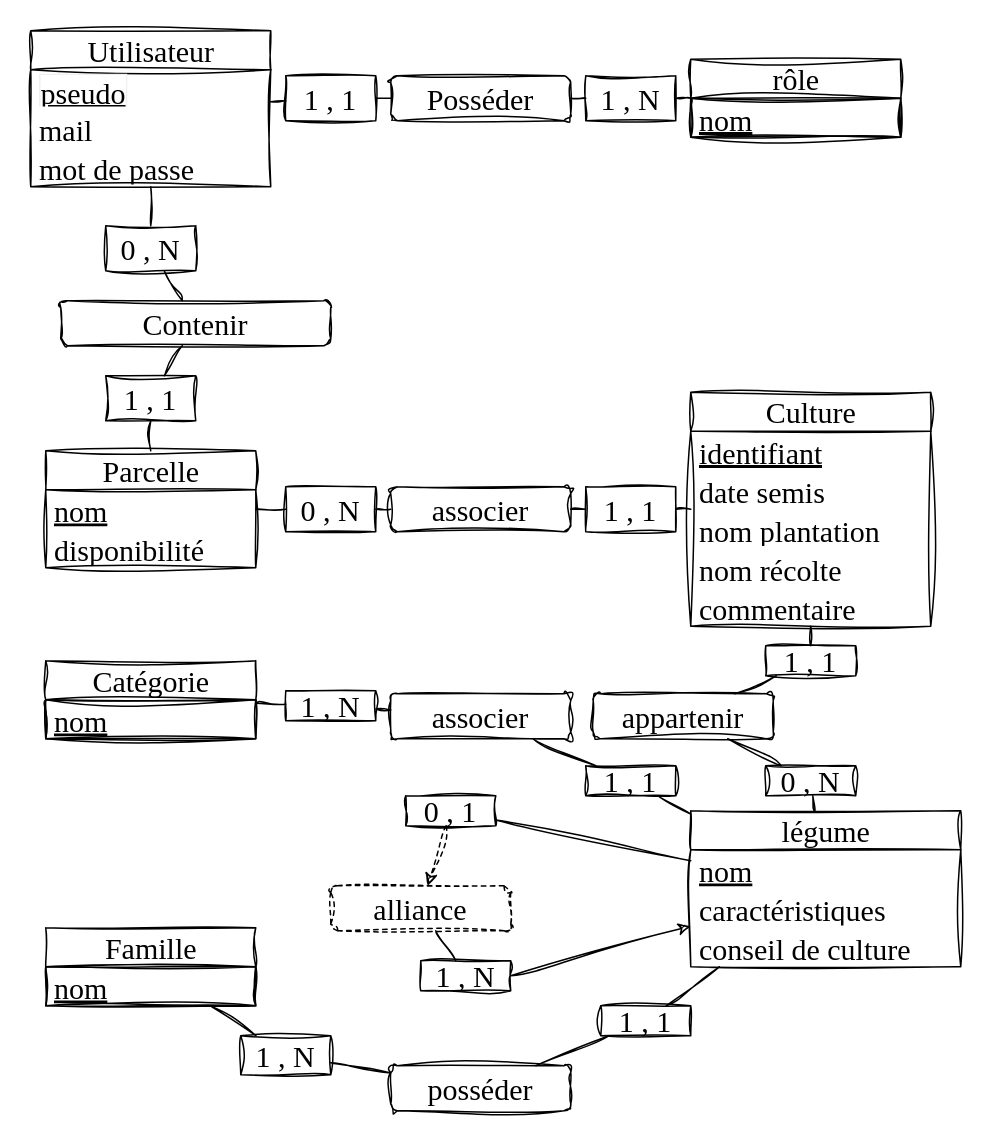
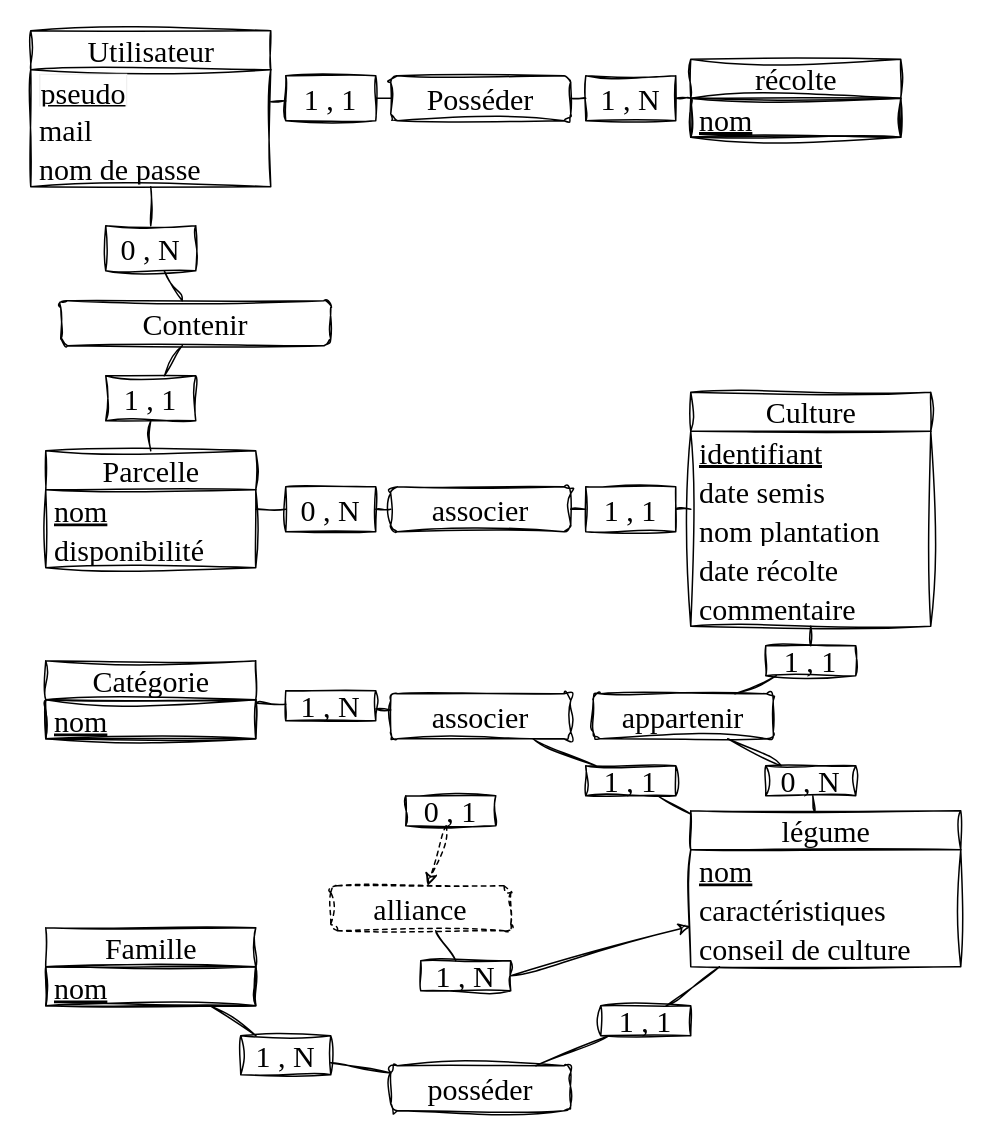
node "rôle": label "rôle" -> "récolte"
node "mot de passe": label "mot de passe" -> "nom de passe"
node "nom récolte": label "nom récolte" -> "date récolte"
edge "0 , 1" -- "légume": removed
